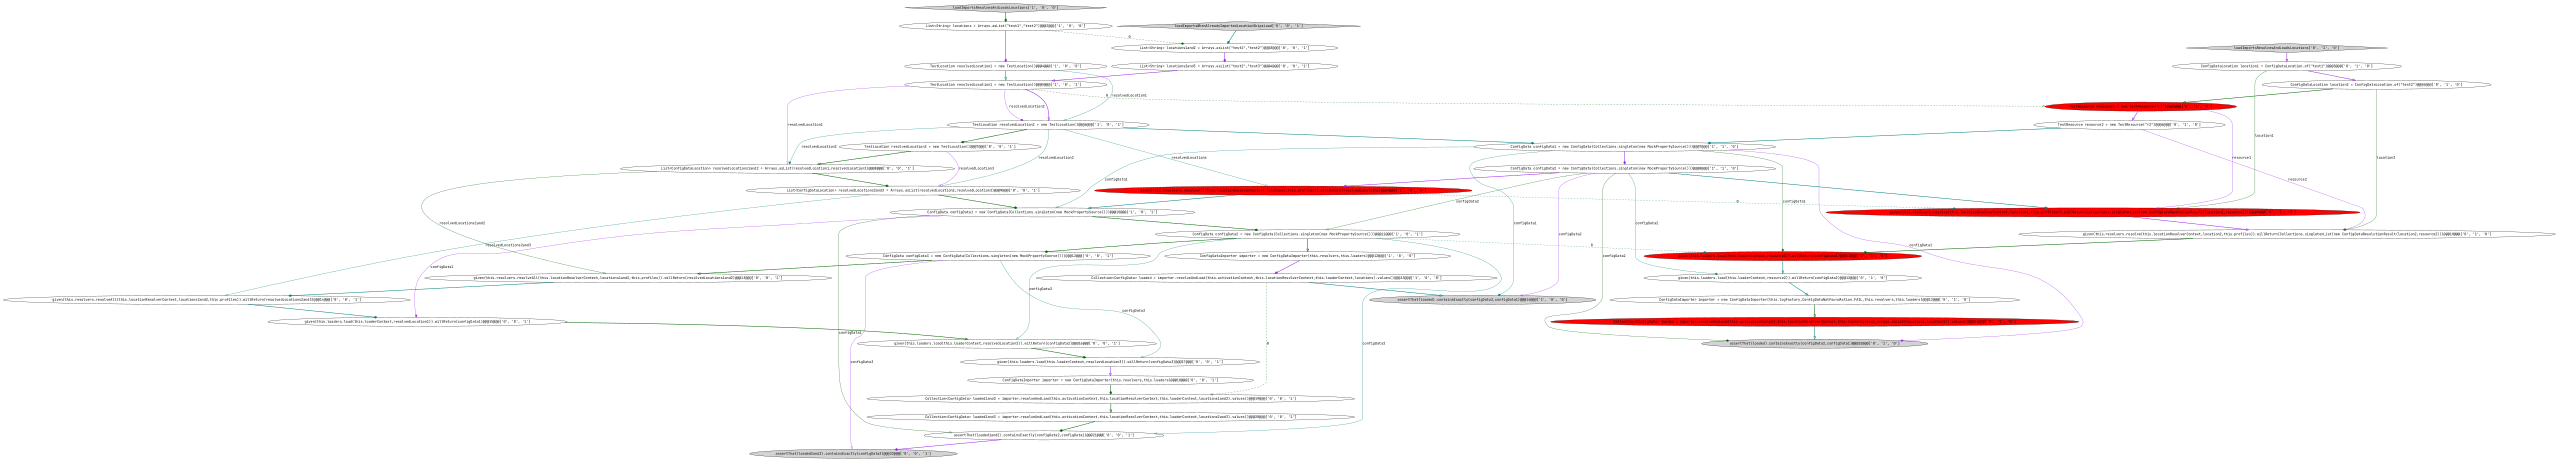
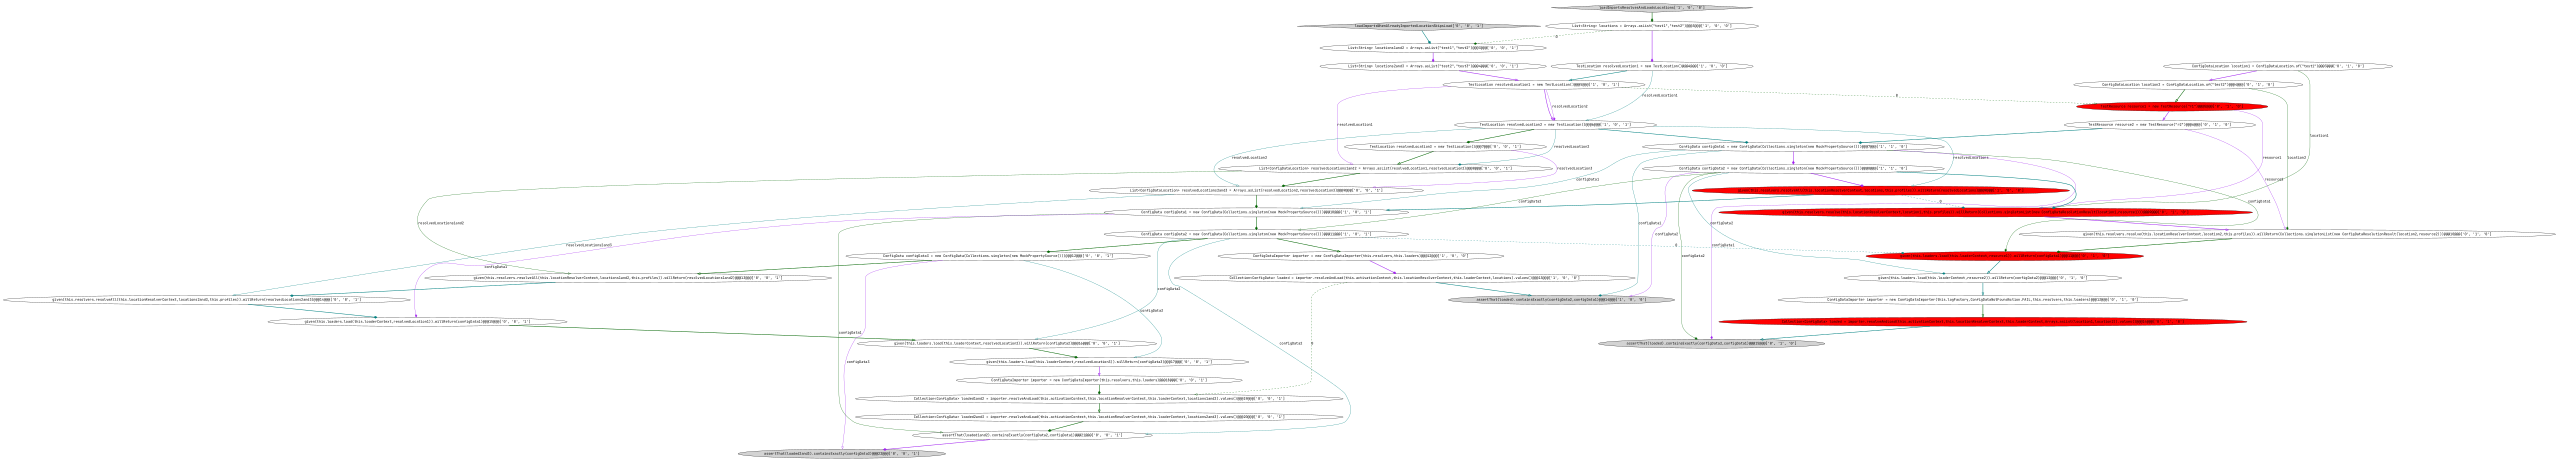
node "loadImportsResolvesAndLoadsLocations['0', '1', '0']": removed
